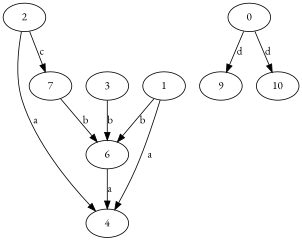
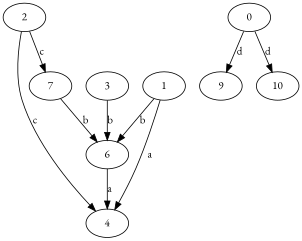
edge "2" -> "4": label "a" -> "c"
